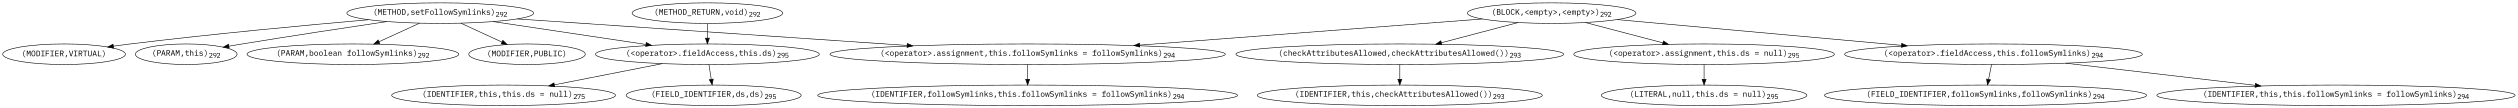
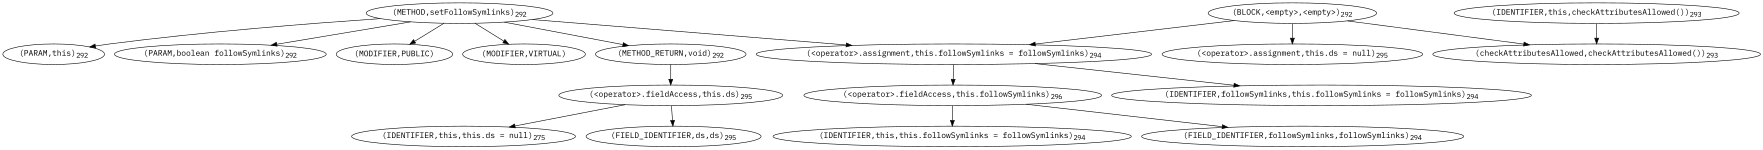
edge "(BLOCK,<empty>,<empty>)" -> "(<operator>.fieldAccess,this.followSymlinks)": now "(<operator>.assignment,this.followSymlinks = followSymlinks)" -> "(<operator>.fieldAccess,this.followSymlinks)"
edge "(METHOD,setFollowSymlinks)" -> "(<operator>.fieldAccess,this.ds)": now "(METHOD,setFollowSymlinks)" -> "(METHOD_RETURN,void)"
node "(<operator>.fieldAccess,this.followSymlinks)": text "294" -> "296"
edge "(checkAttributesAllowed,checkAttributesAllowed())" -> "(IDENTIFIER,this,checkAttributesAllowed())": reversed
node "(LITERAL,null,this.ds = null)": removed
